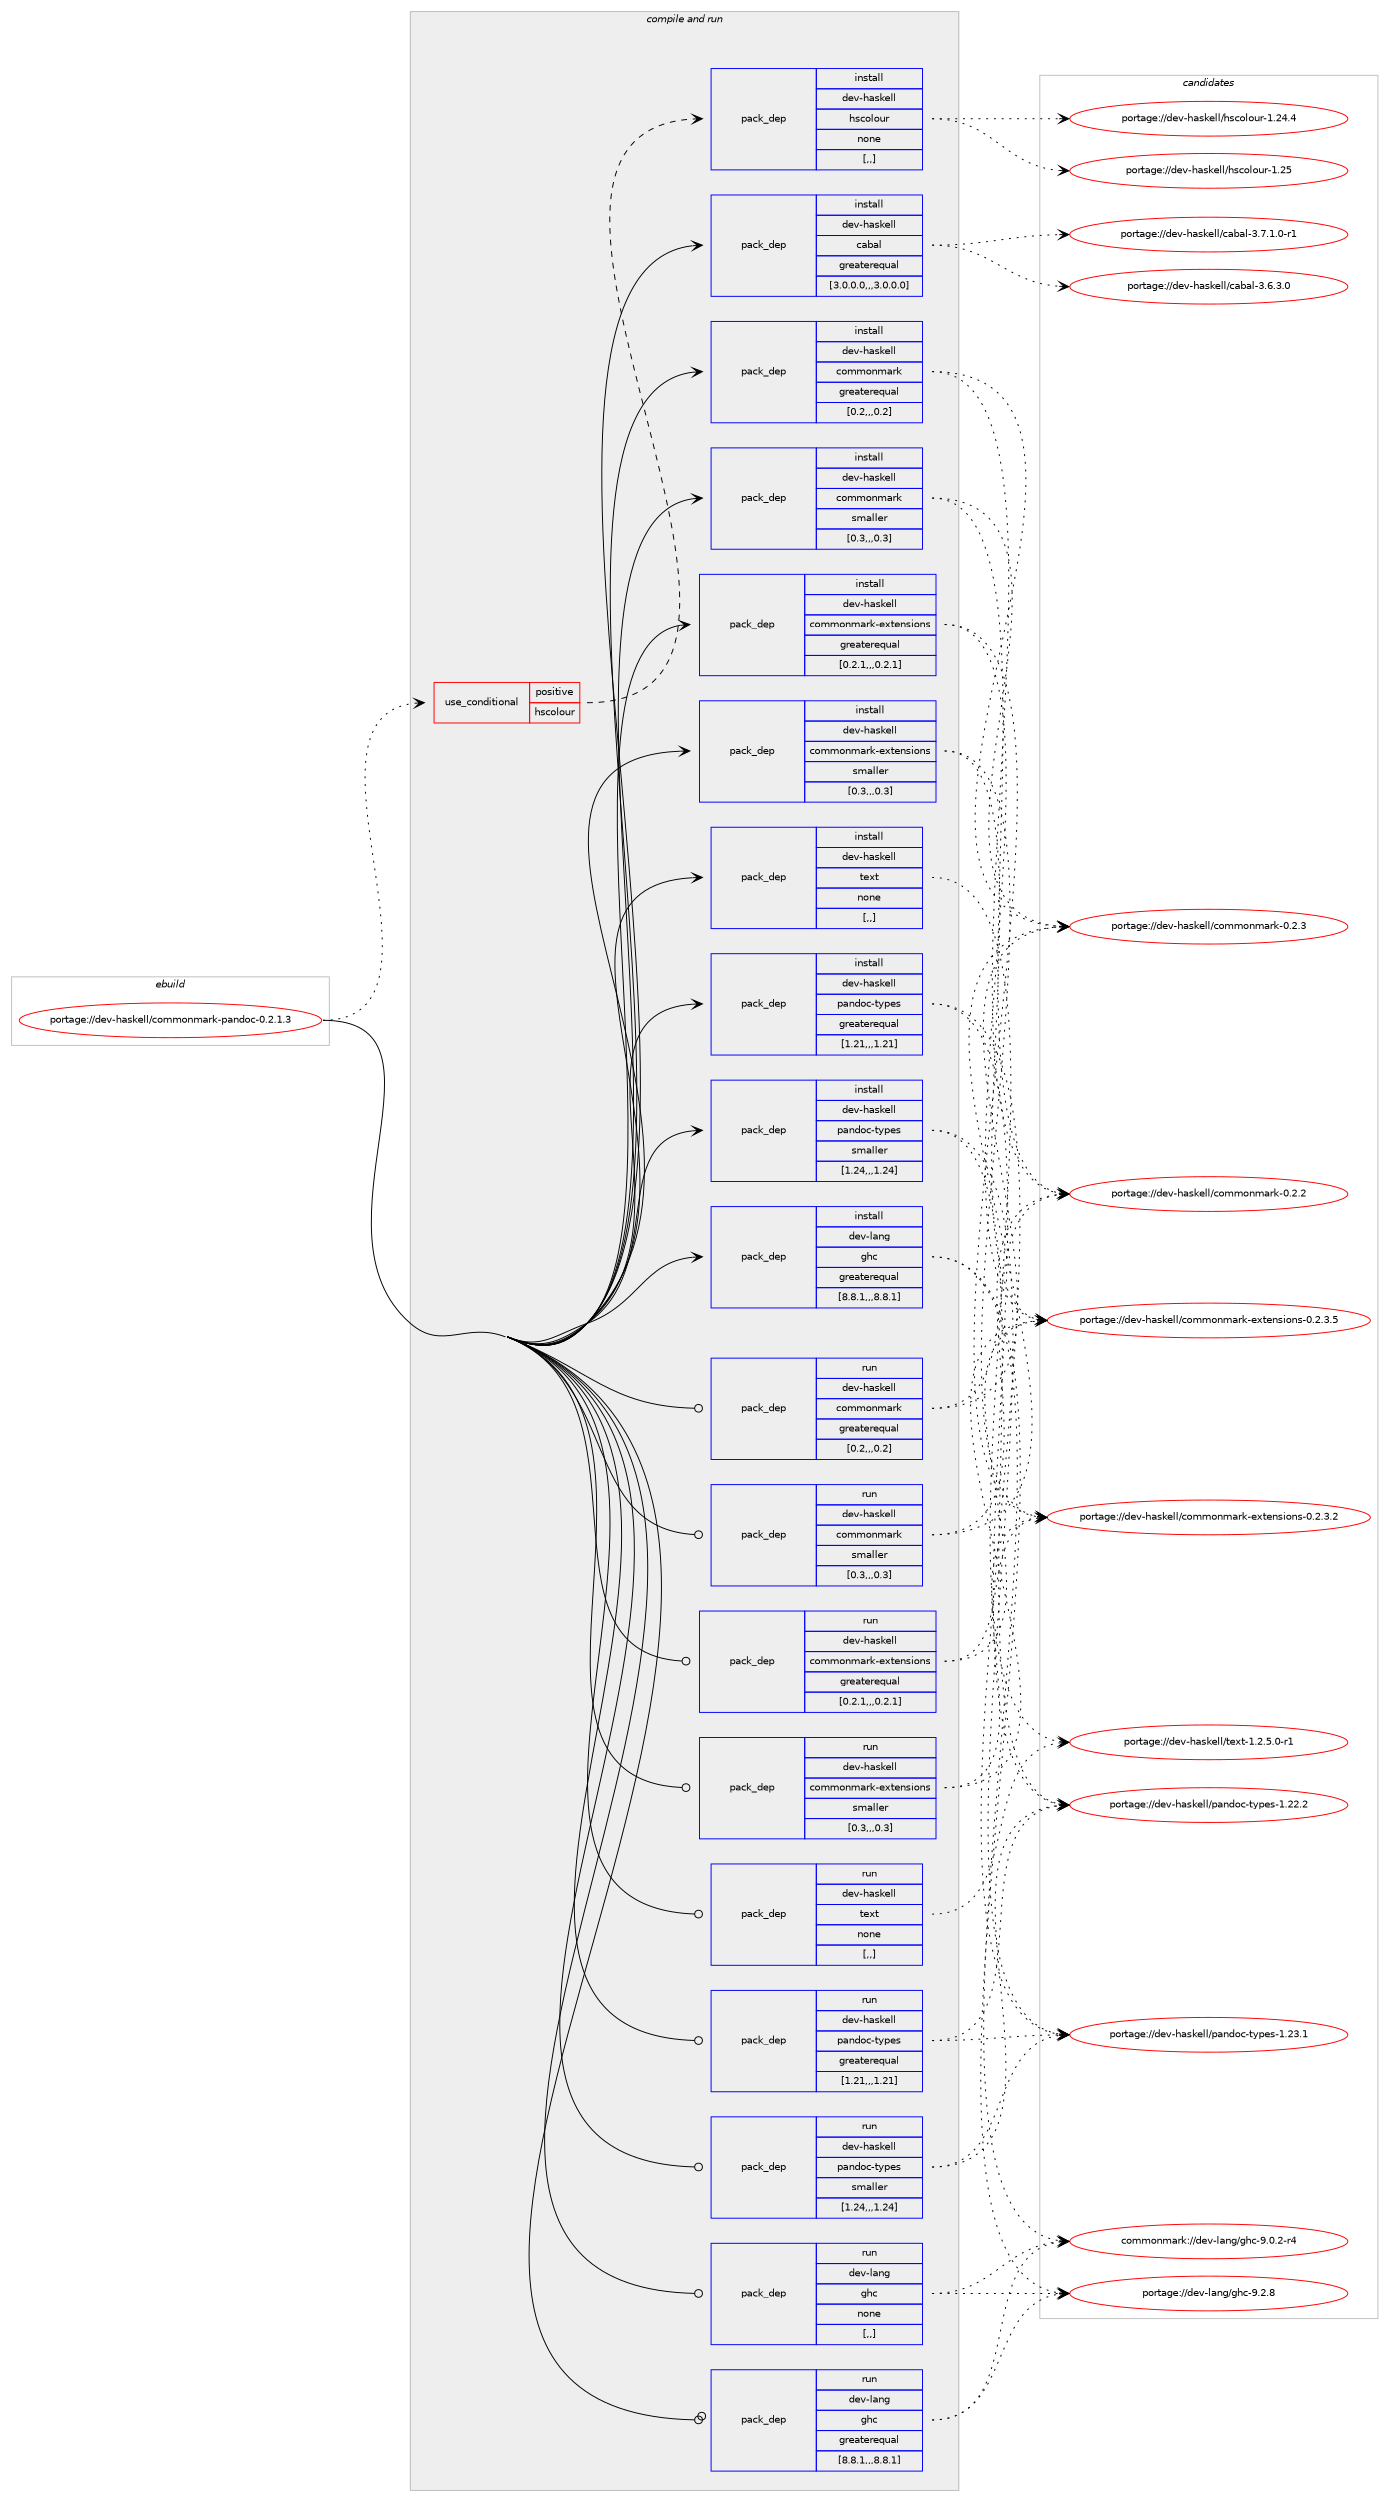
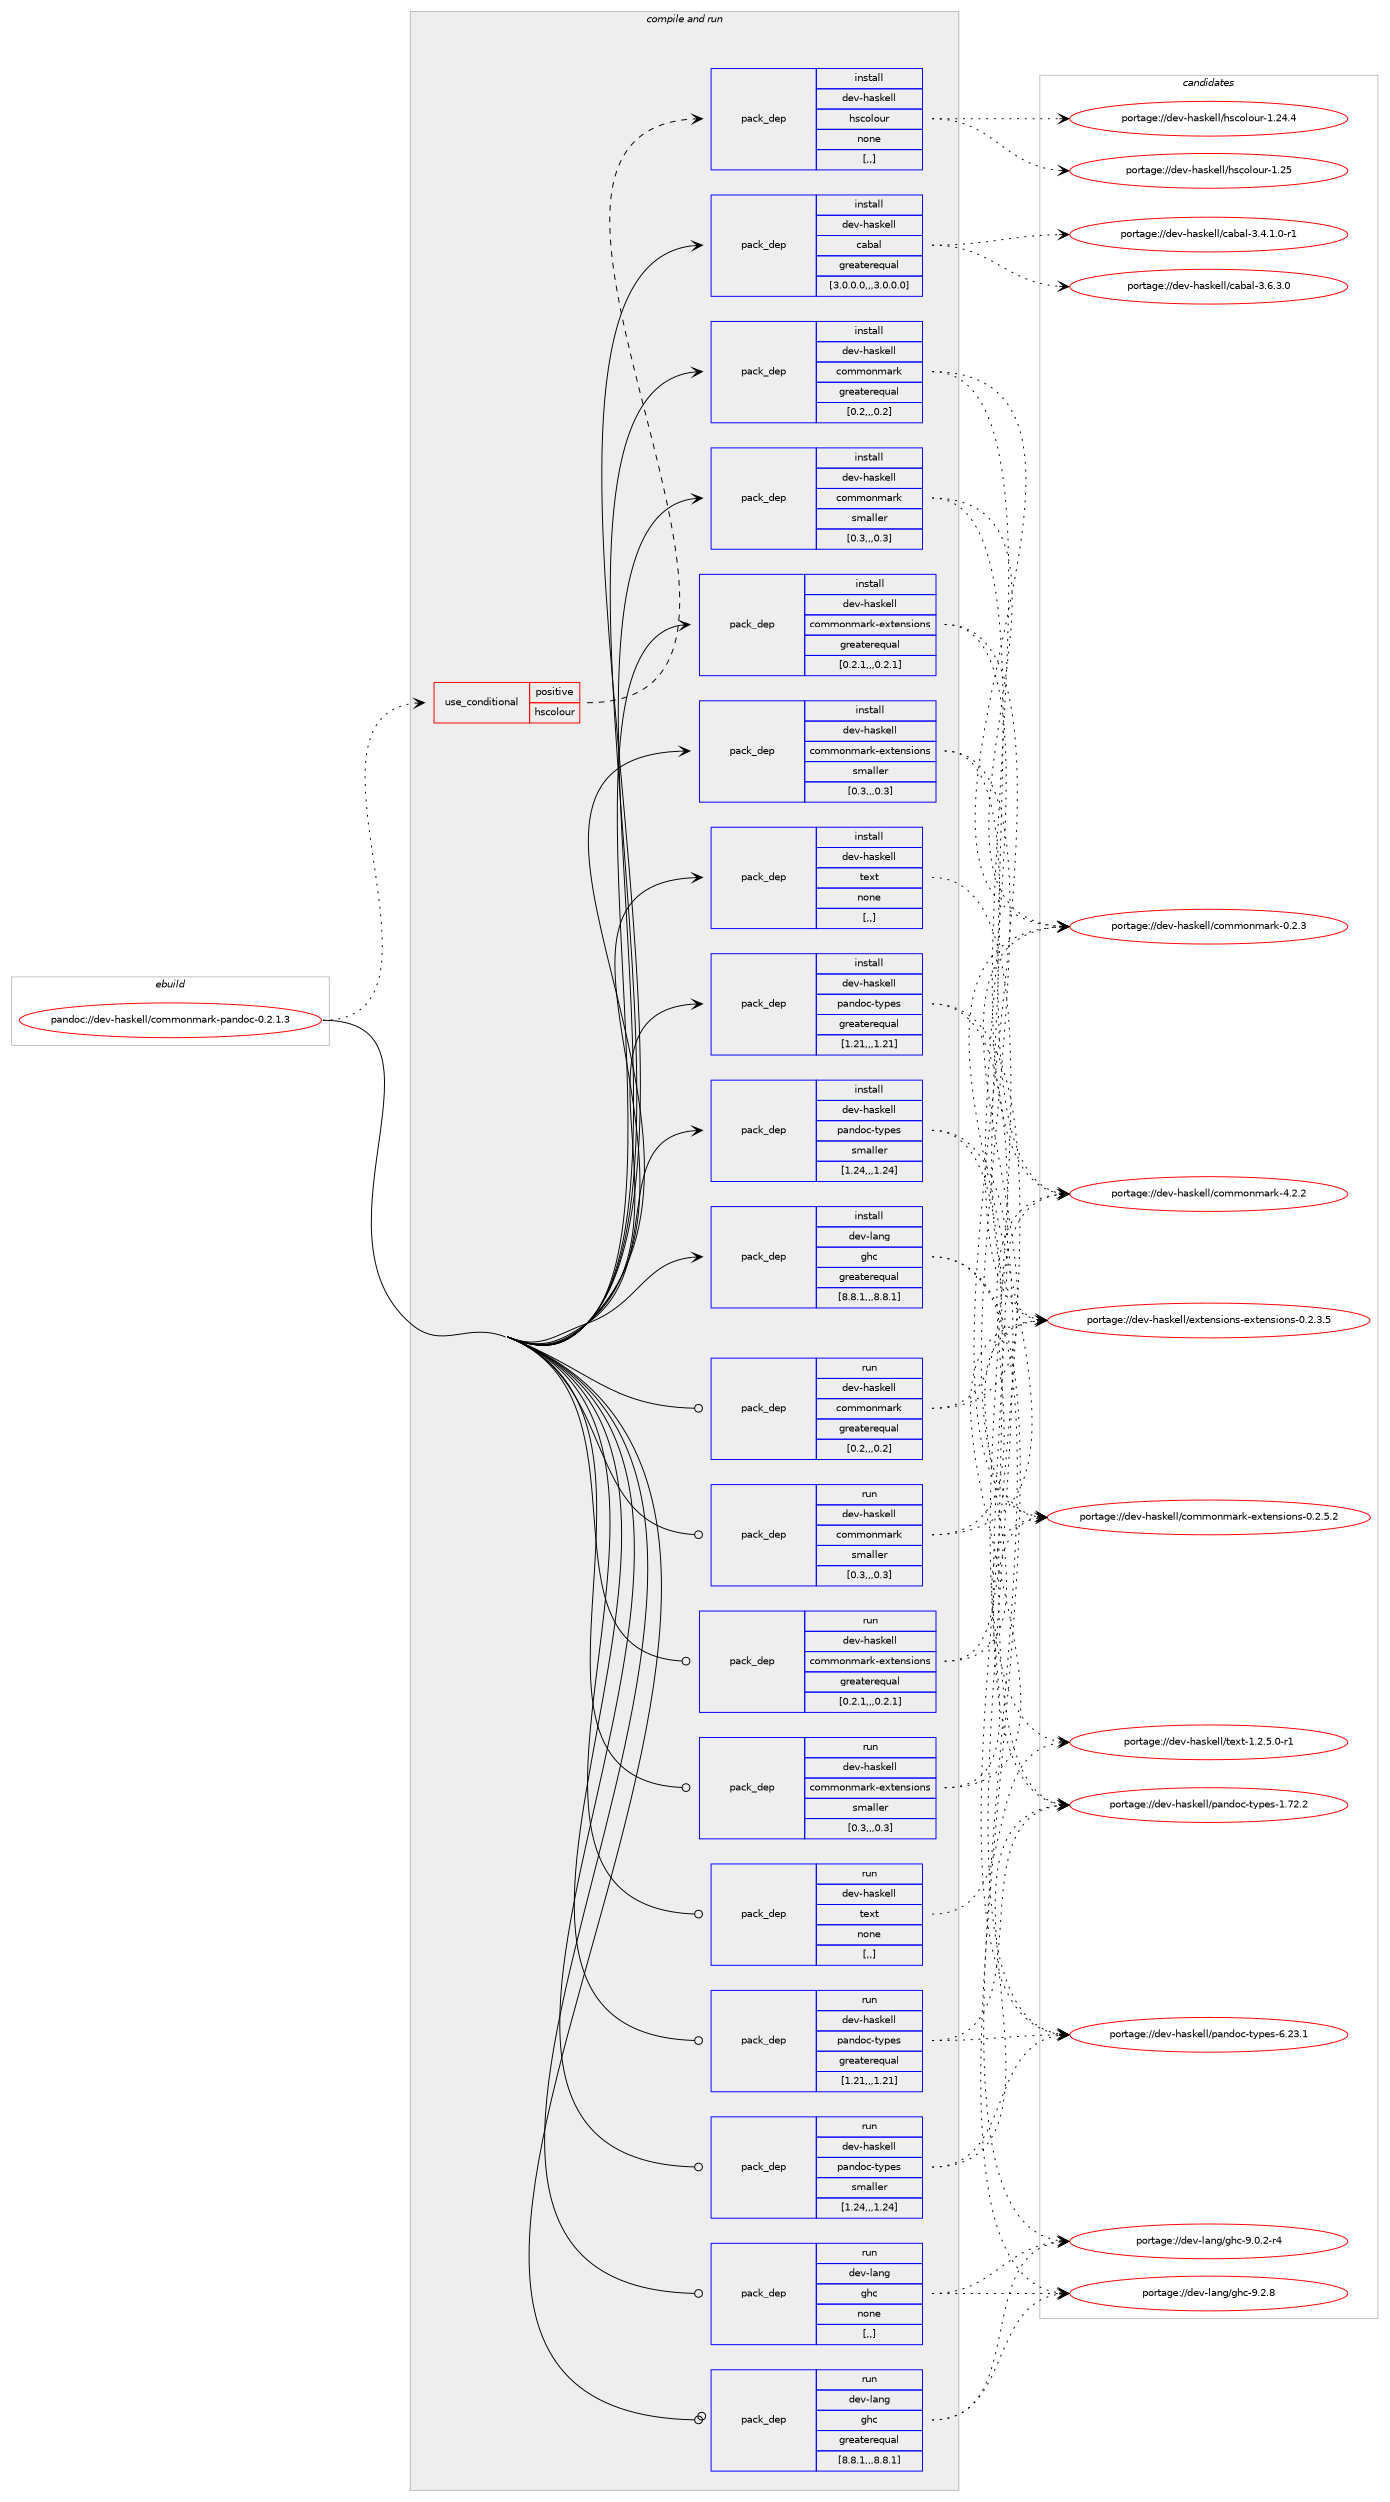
node "portage://dev-haskell/cabal-3.7.1.0-r1": label "portage://dev-haskell/cabal-3.7.1.0-r1" -> "portage://dev-haskell/cabal-3.4.1.0-r1"
node "portage://dev-haskell/commonmark-pandoc-0.2.1.3": label "portage://dev-haskell/commonmark-pandoc-0.2.1.3" -> "pandoc://dev-haskell/commonmark-pandoc-0.2.1.3"
node "portage://dev-haskell/commonmark-0.2.2": label "portage://dev-haskell/commonmark-0.2.2" -> "portage://dev-haskell/commonmark-4.2.2"
node "portage://dev-haskell/commonmark-extensions-0.2.3.5": label "portage://dev-haskell/commonmark-extensions-0.2.3.5" -> "portage://dev-haskell/extensions-extensions-0.2.3.5"
node "portage://dev-haskell/commonmark-extensions-0.2.3.2": label "portage://dev-haskell/commonmark-extensions-0.2.3.2" -> "portage://dev-haskell/commonmark-extensions-0.2.5.2"
node "portage://dev-haskell/pandoc-types-1.22.2": label "portage://dev-haskell/pandoc-types-1.22.2" -> "portage://dev-haskell/pandoc-types-1.72.2"
node "portage://dev-haskell/pandoc-types-1.23.1": label "portage://dev-haskell/pandoc-types-1.23.1" -> "portage://dev-haskell/pandoc-types-6.23.1"
node "commonmark://dev-lang/ghc-9.0.2-r4": label "commonmark://dev-lang/ghc-9.0.2-r4" -> "portage://dev-lang/ghc-9.0.2-r4"
